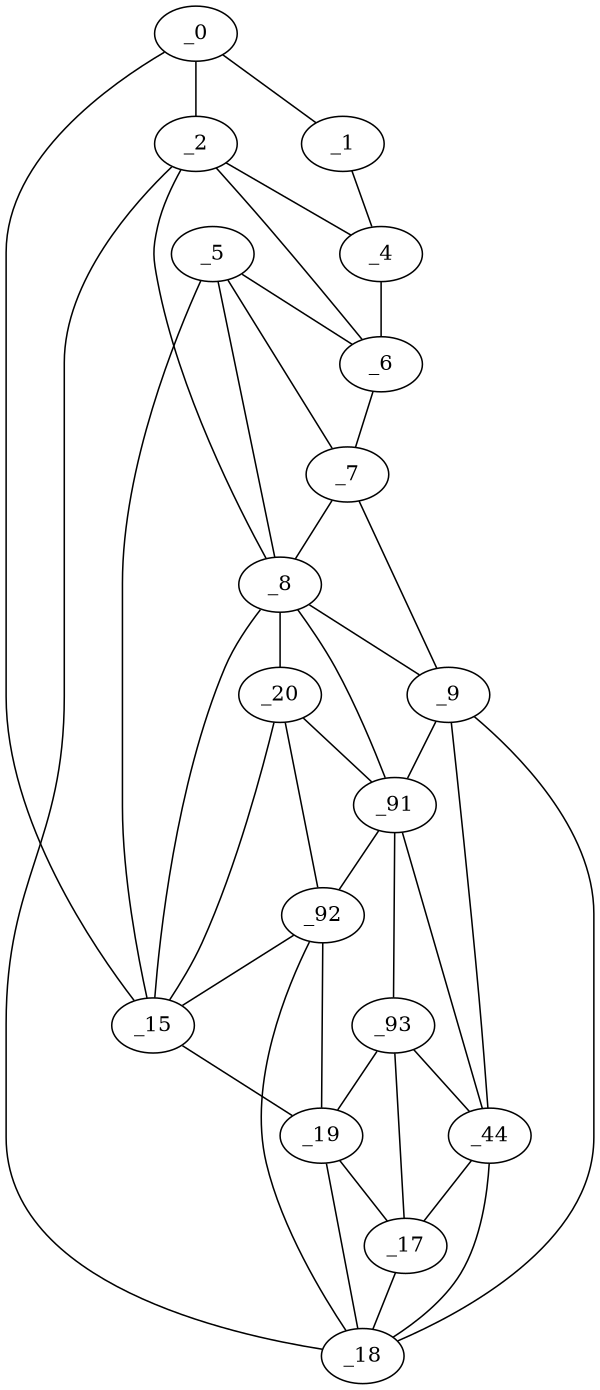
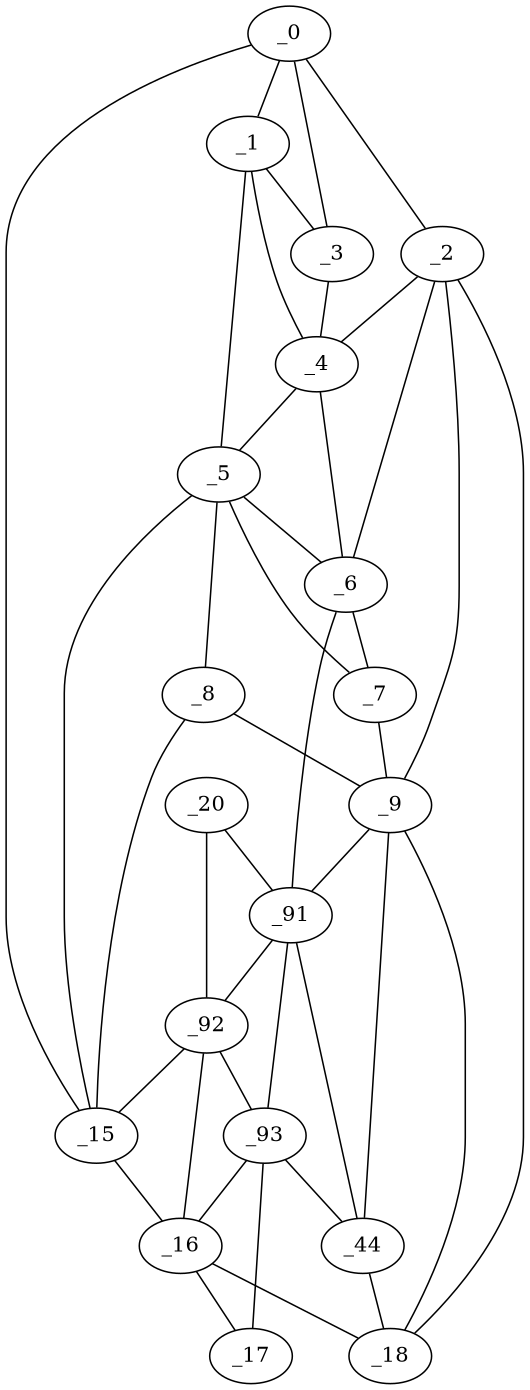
node "_3": added
edge "_1" -- "_5": added
edge "_2" -- "_8": now "_2" -- "_9"
edge "_4" -- "_5": added
edge "_7" -- "_8": removed
edge "_8" -- "_20": removed
edge "_8" -- "_91": now "_6" -- "_91"
edge "_20" -- "_15": removed
node "_19": label "_19" -> "_16"
edge "_92" -- "_18": now "_92" -- "_93"
edge "_44" -- "_17": removed
edge "_17" -- "_18": removed
